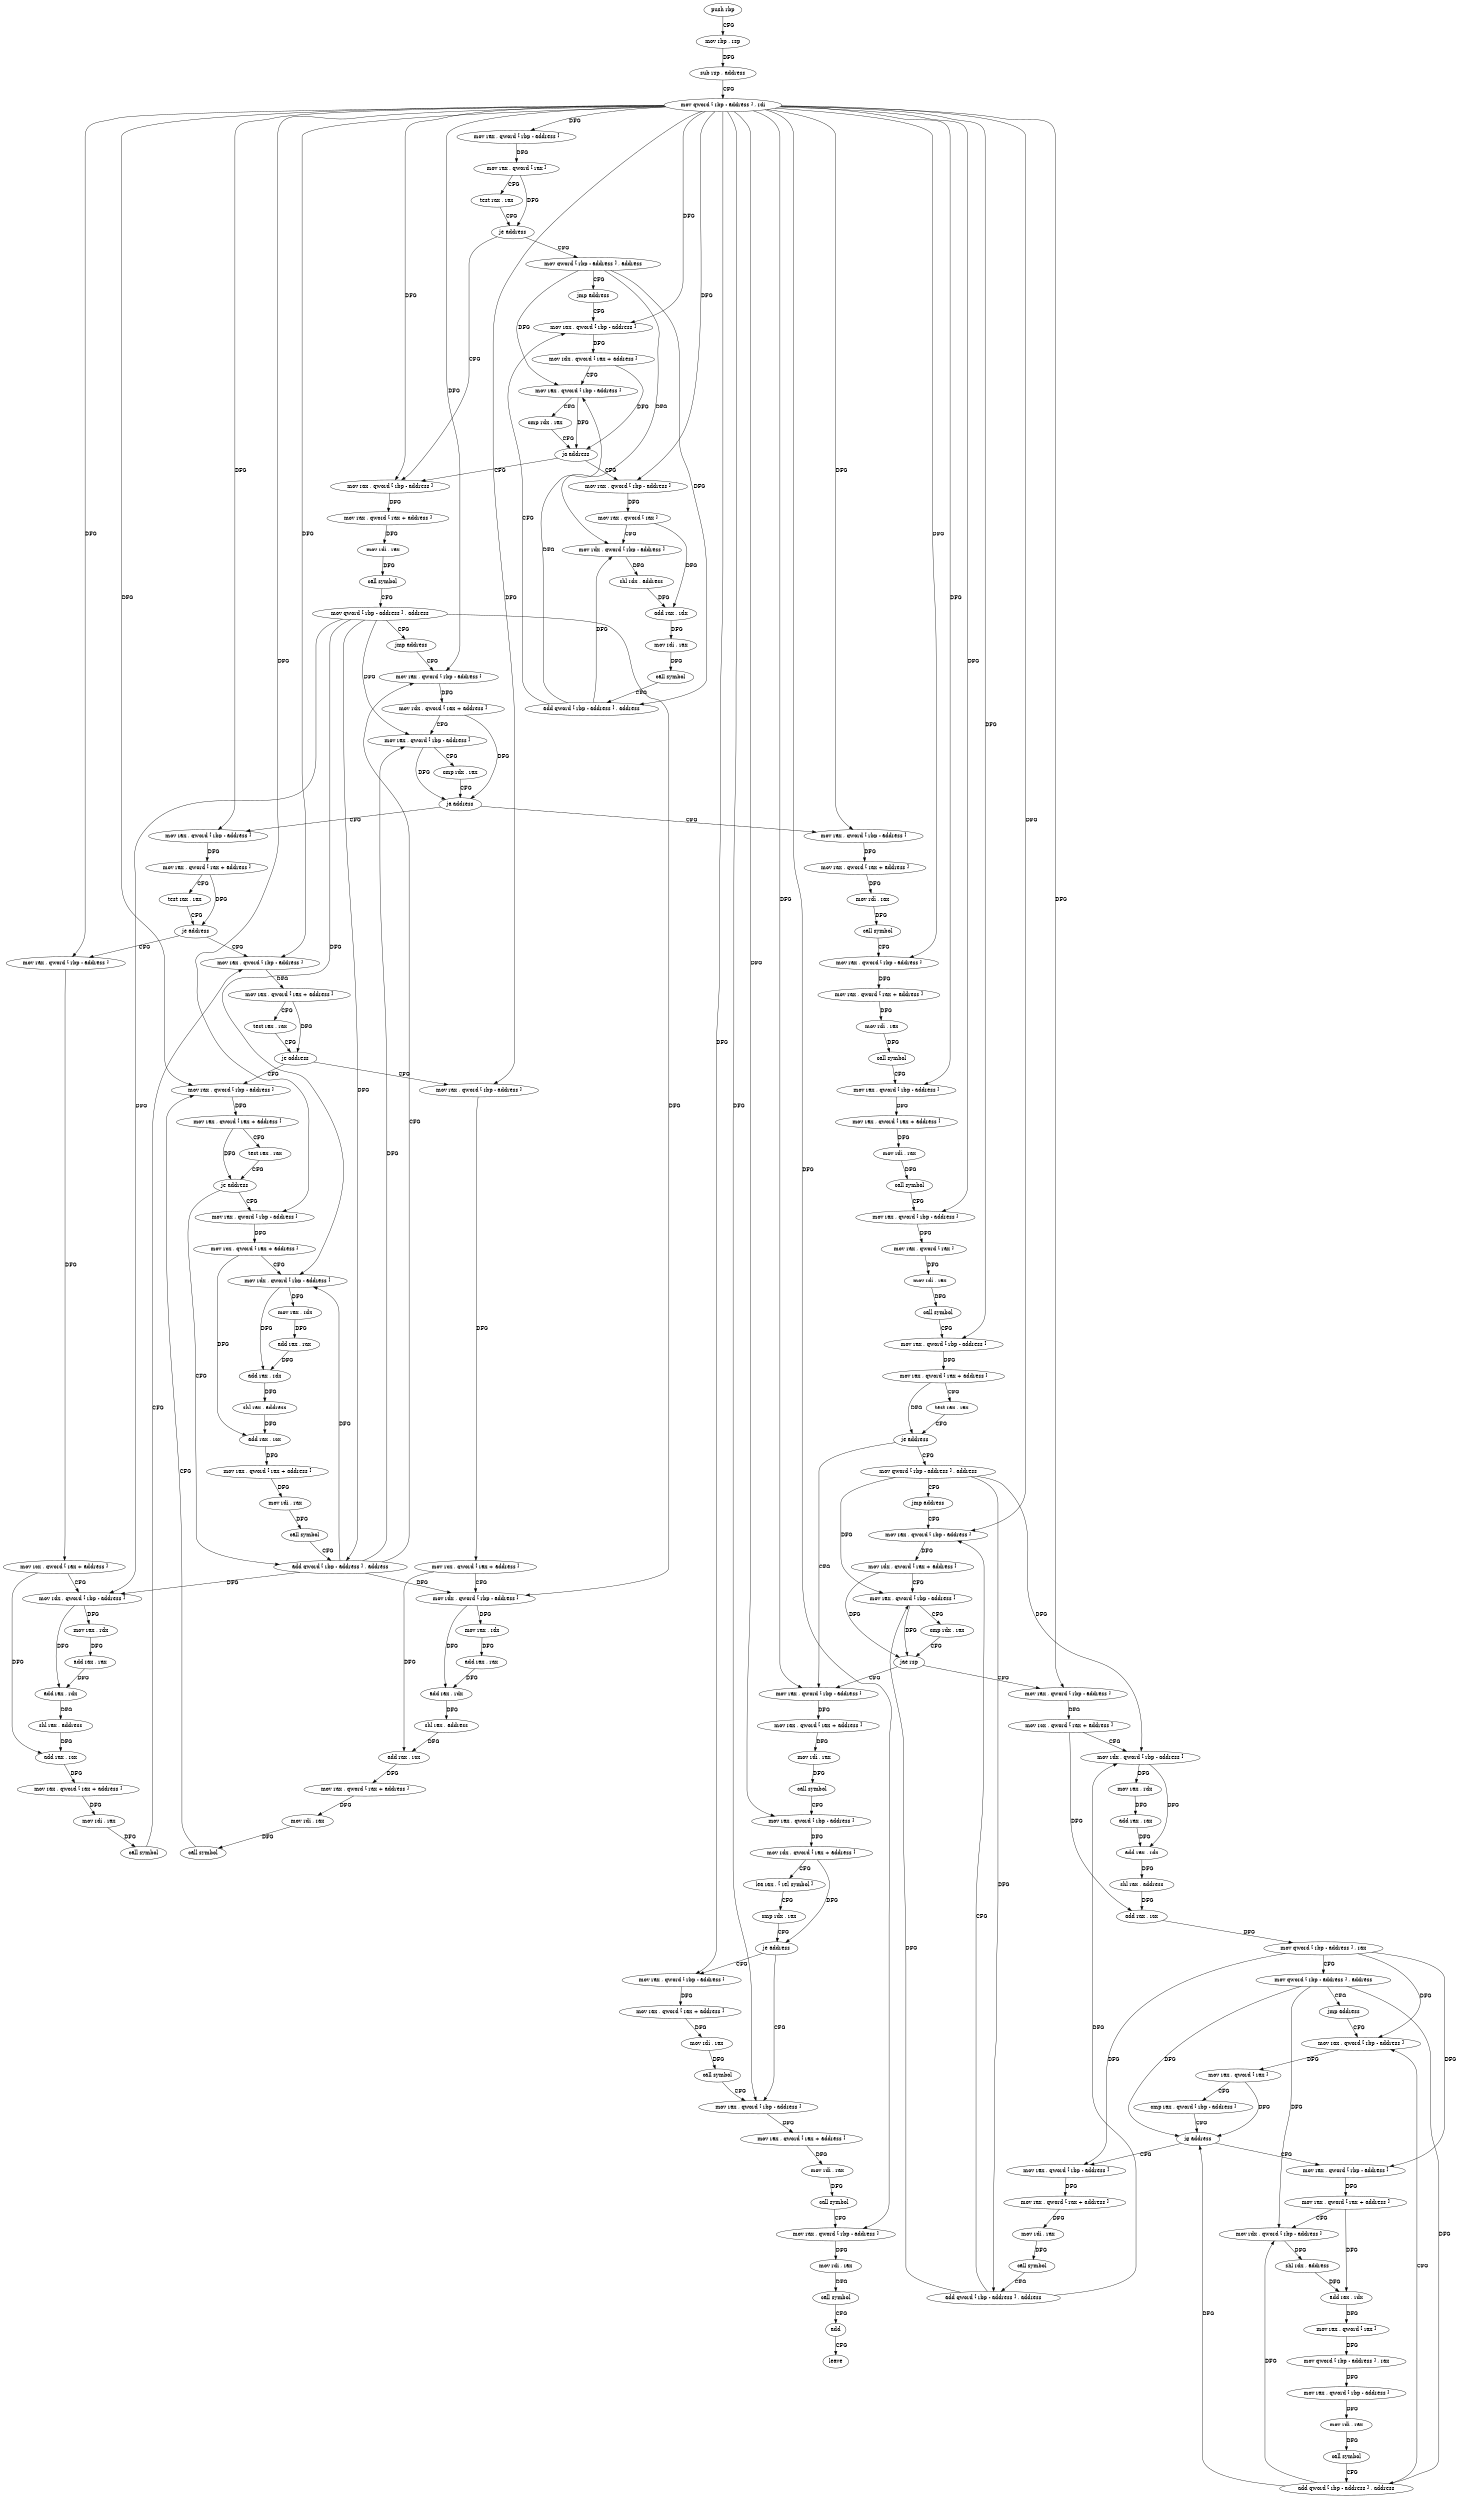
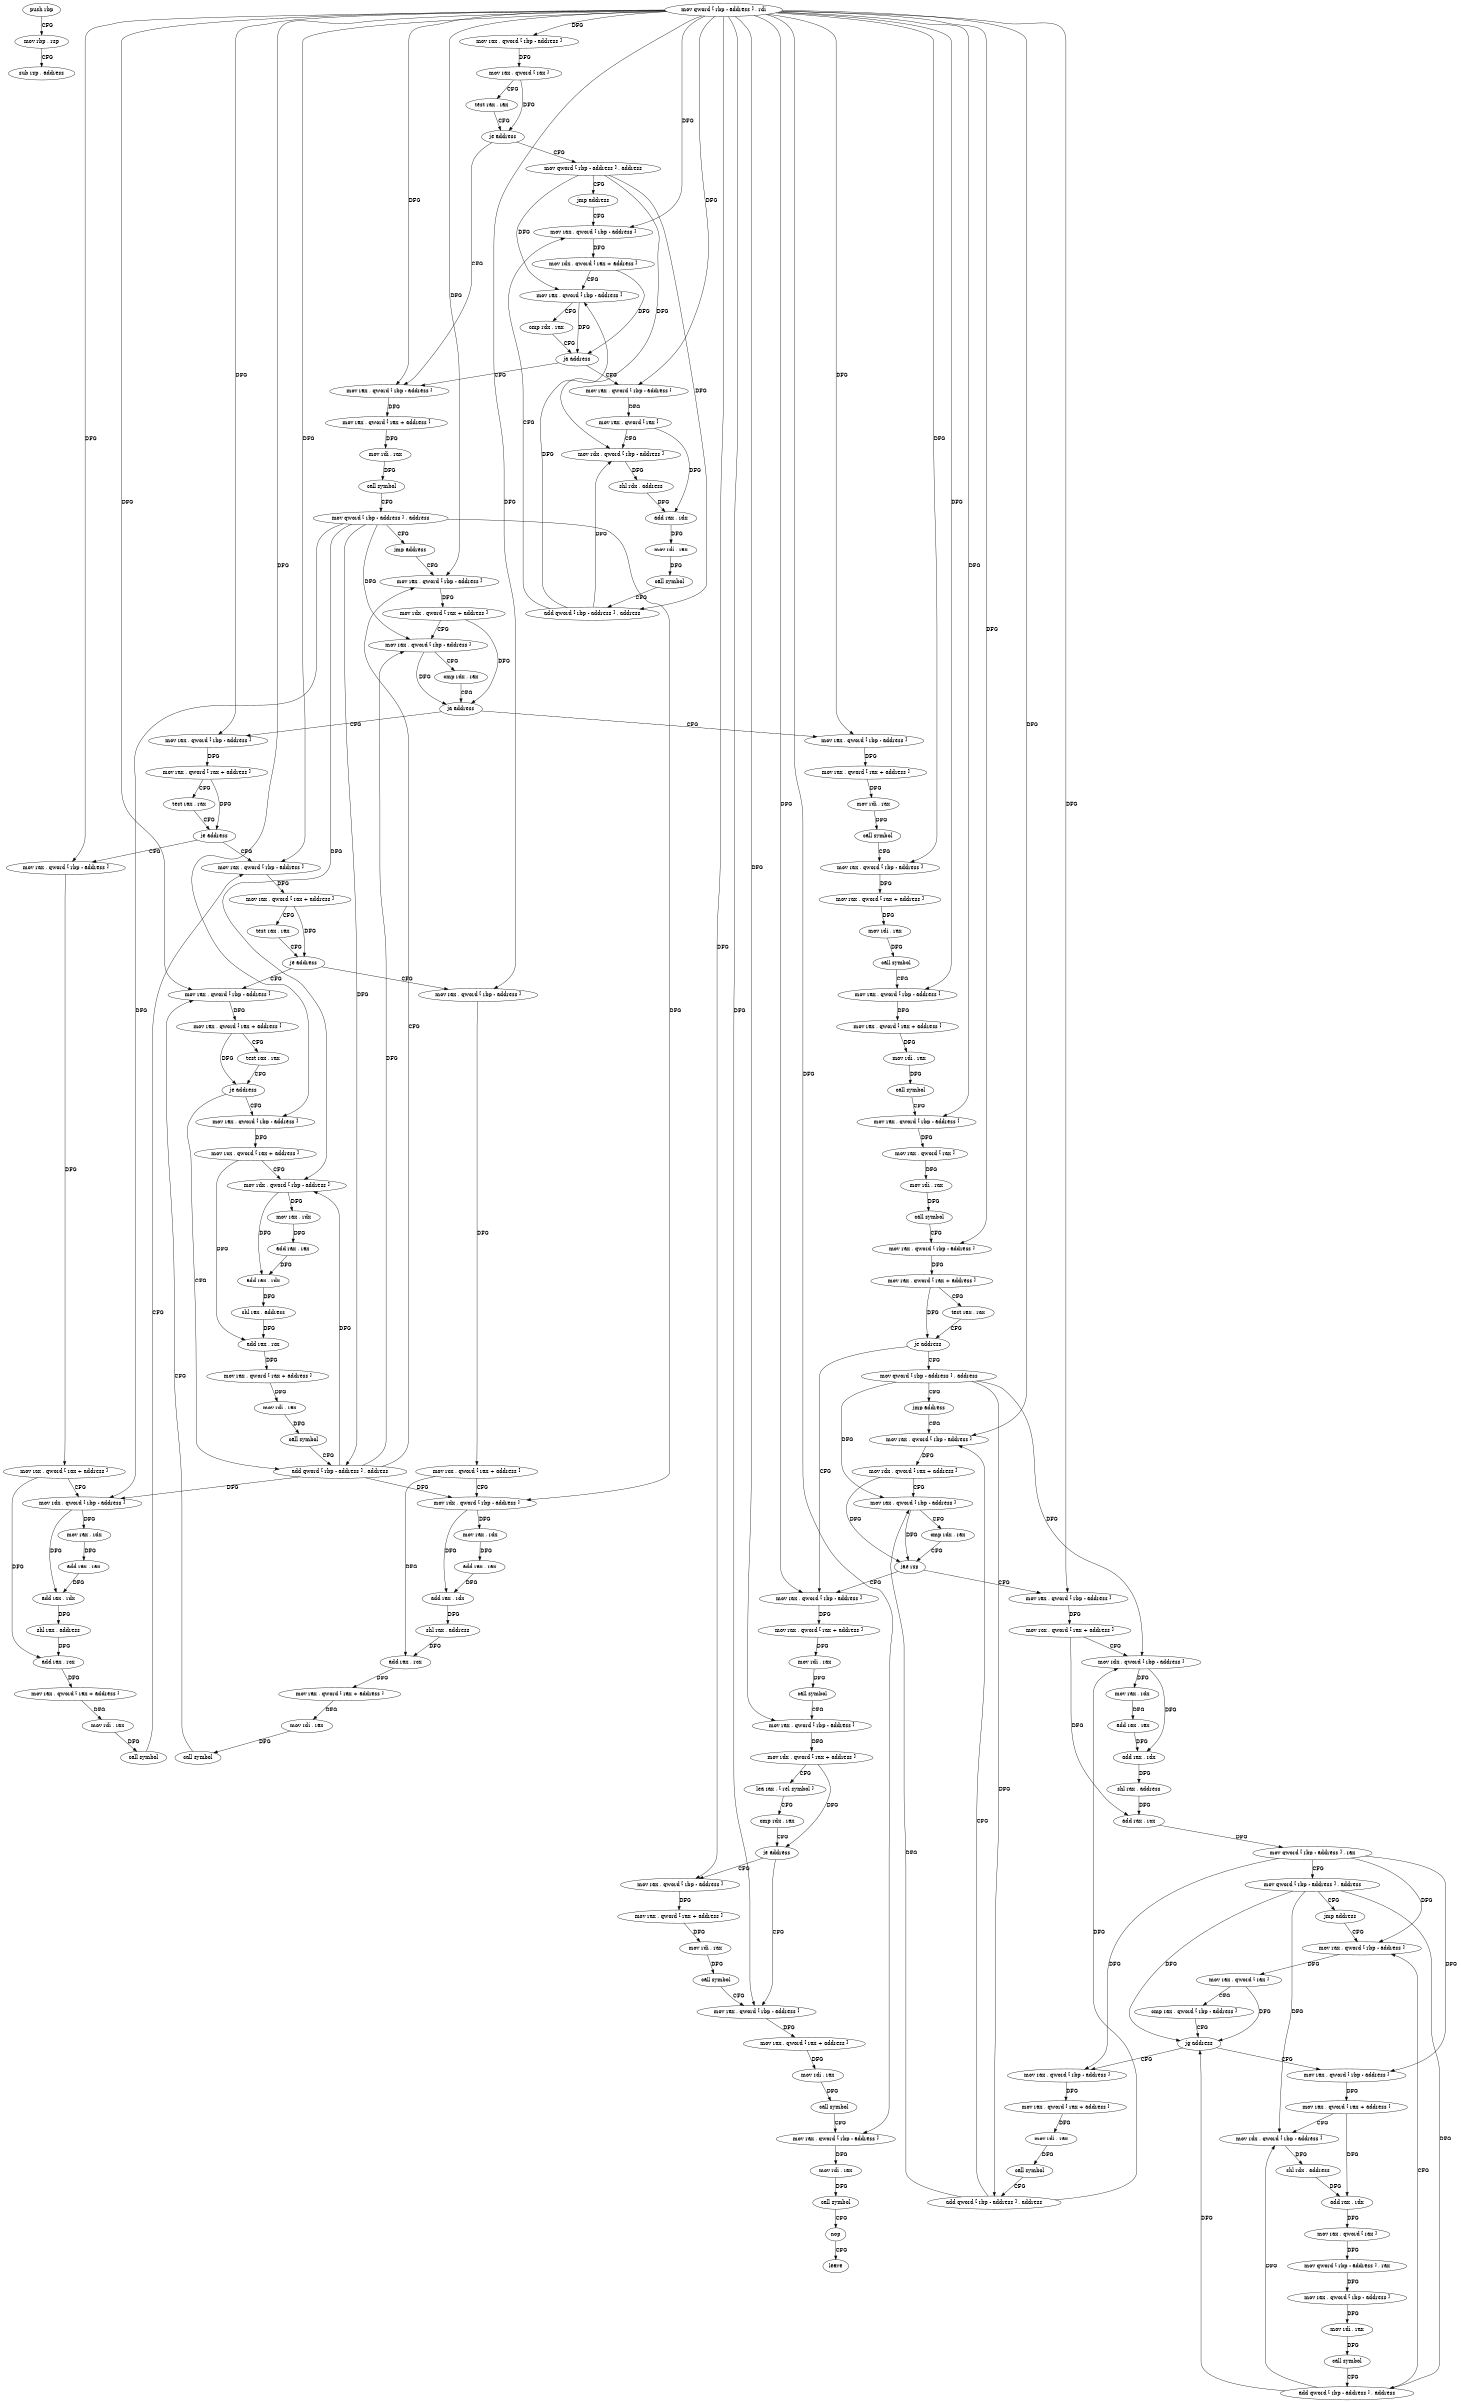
edge "mov rbp , rsp" -> "sub rsp , address": label "DFG" -> "CFG"
edge "sub rsp , address" -> "mov qword [ rbp - address ] , rdi": removed, label "CFG"
node "add": label "add" -> "nop"
